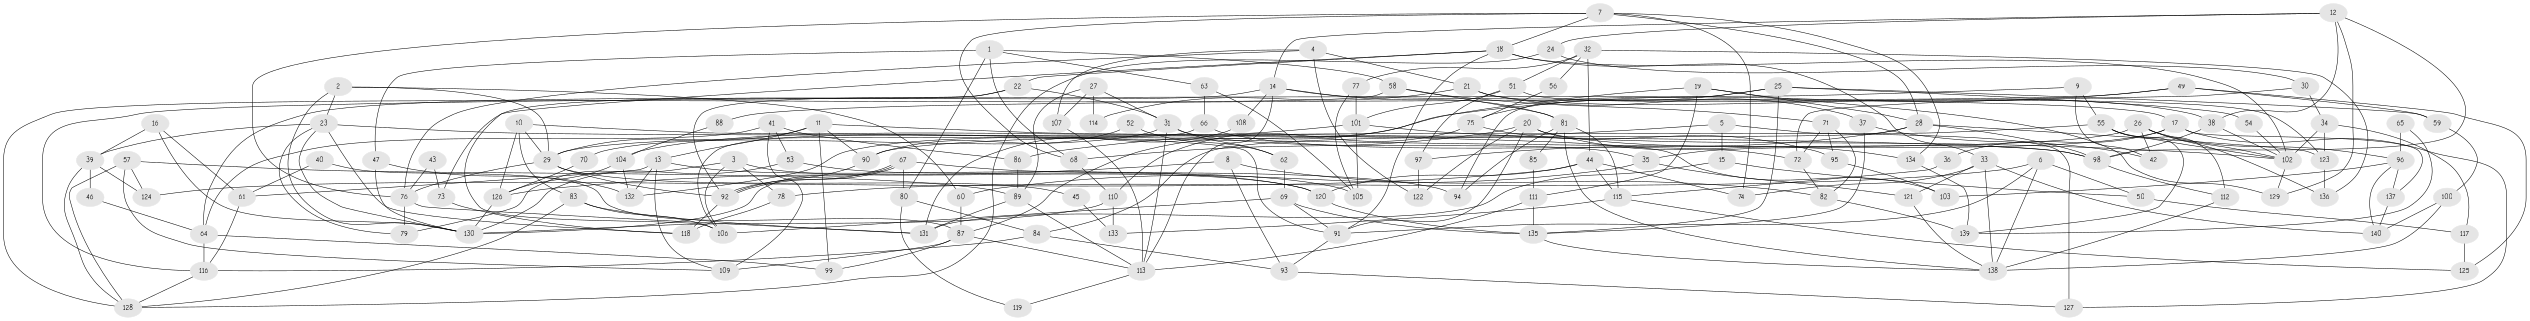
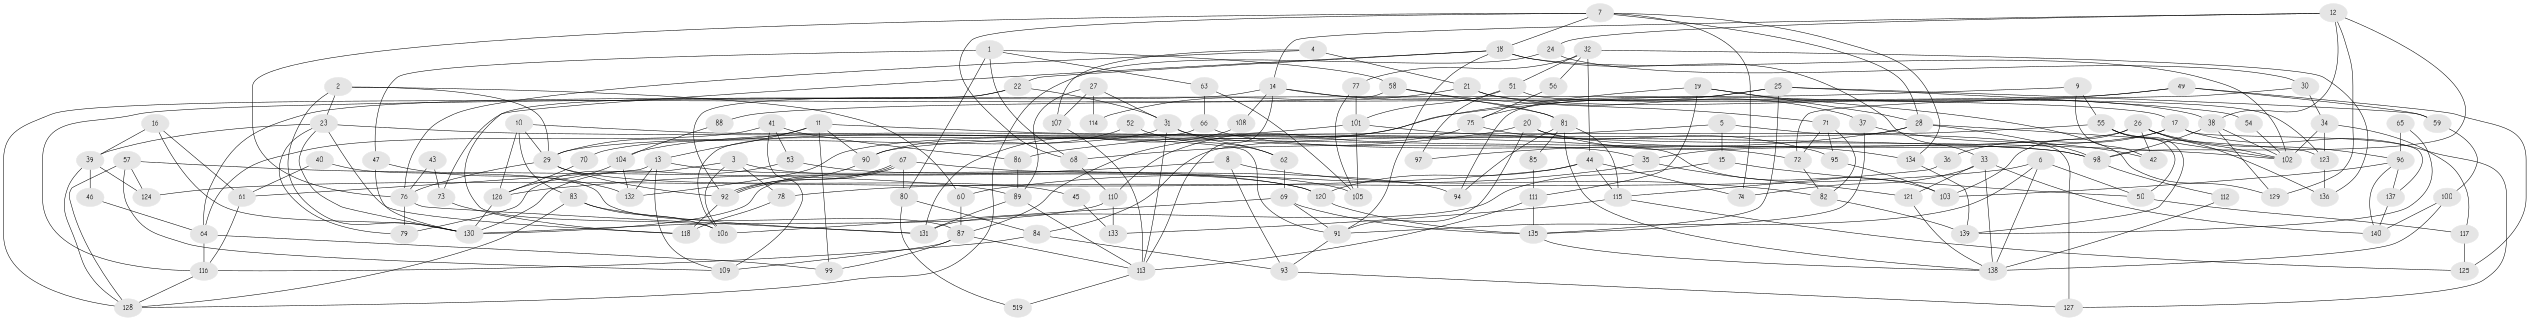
edge "55" -- "112": now "55" -- "50"
edge "26" -- "103": added
edge "102" -- "129": now "38" -- "129"
node "122": removed
node "119": label "119" -> "519"
